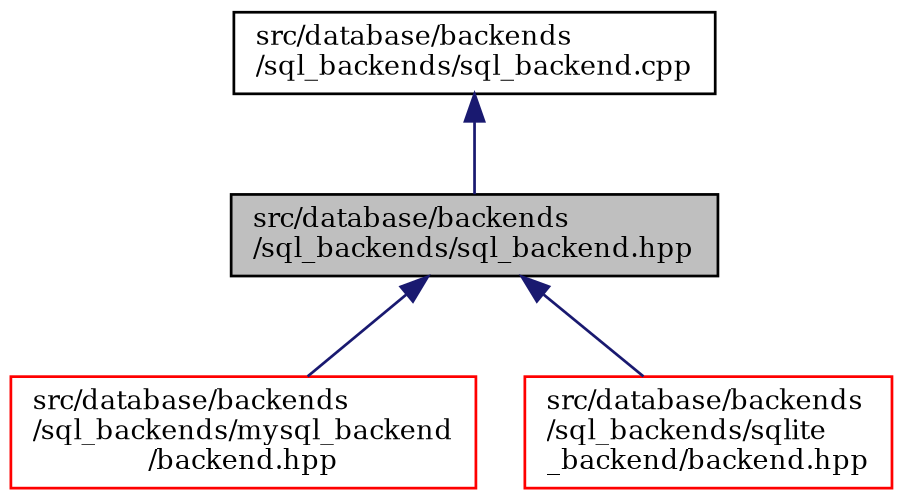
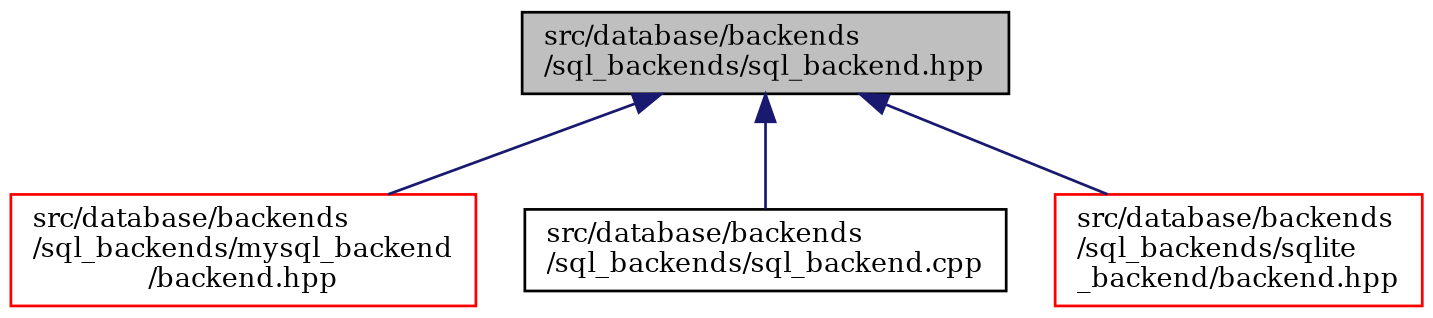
edge "src/database/backends /sql_backends/sql_backend.hpp" -> "src/database/backends /sql_backends/sql_backend.cpp": reversed
